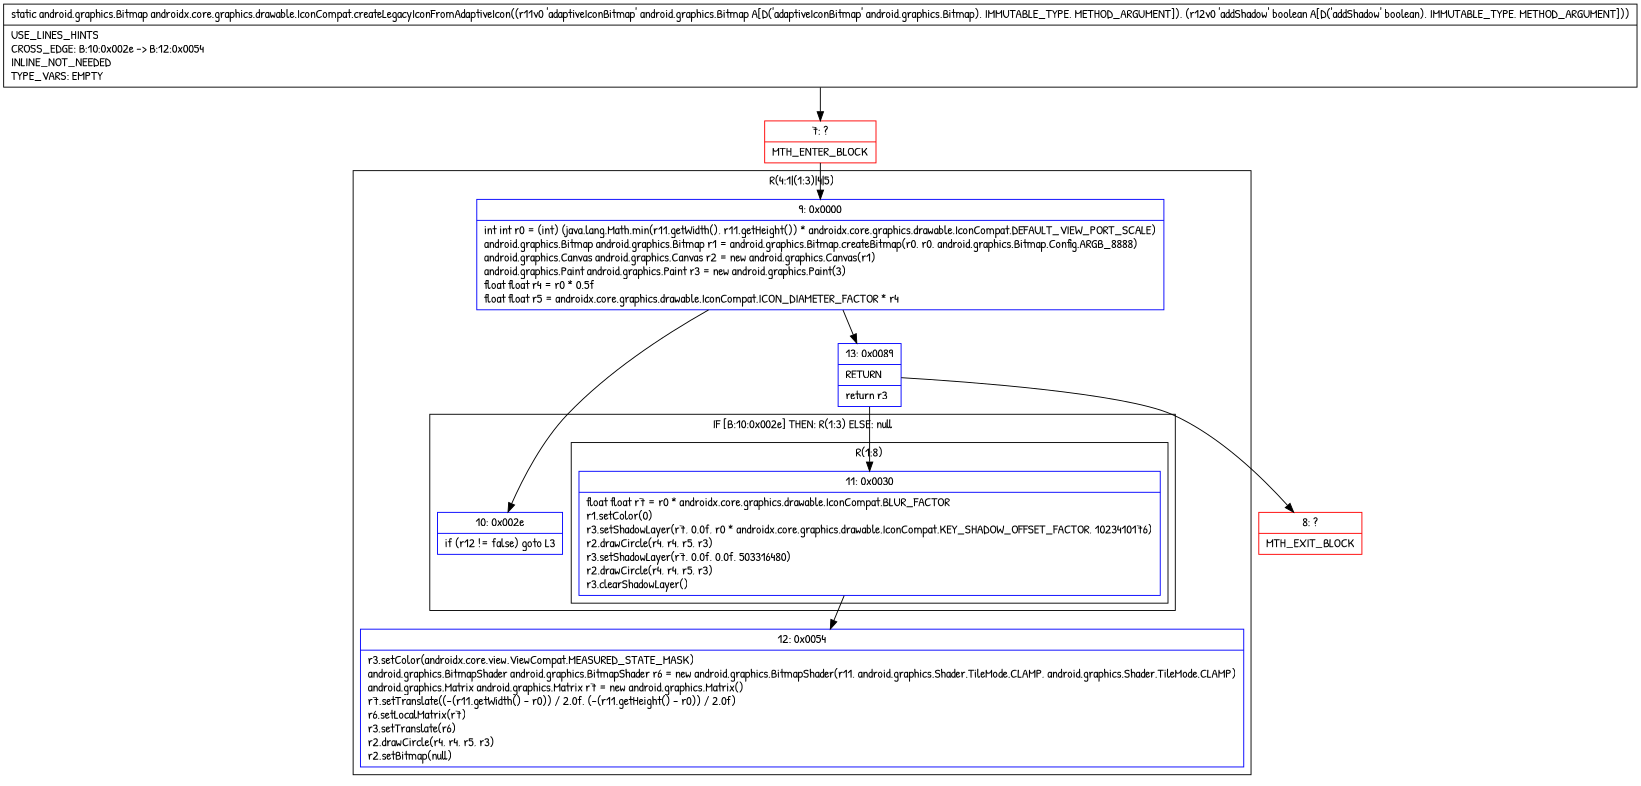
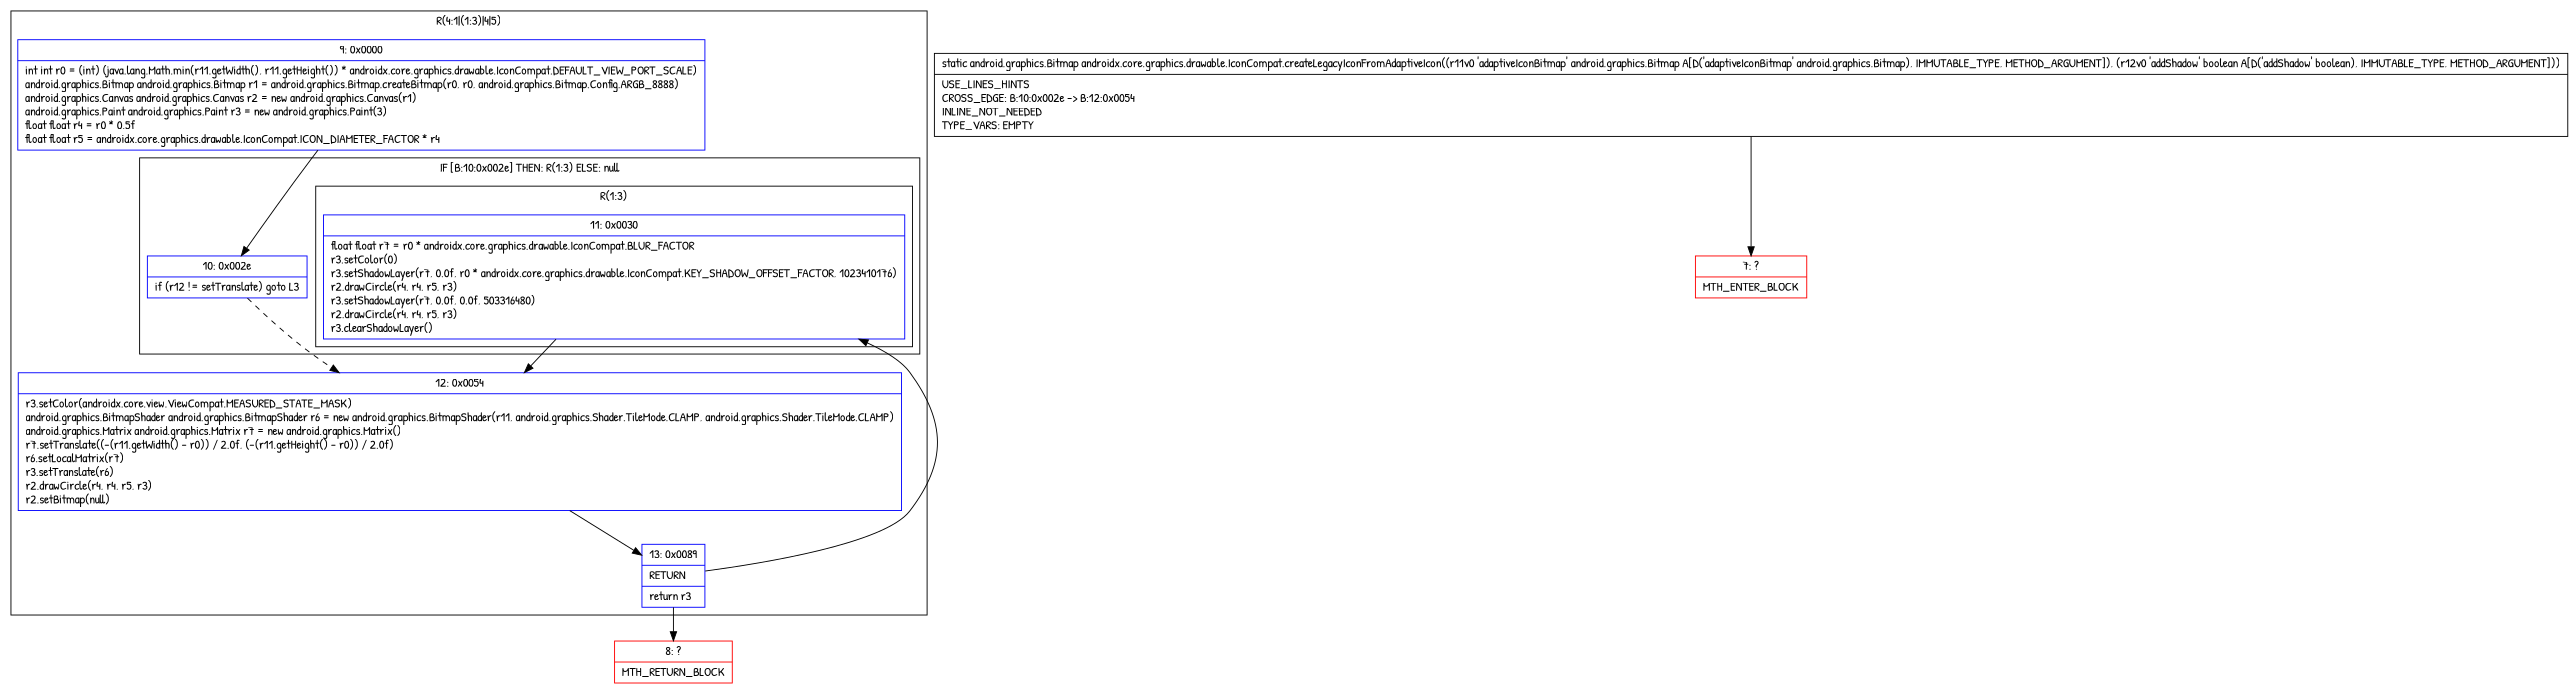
edge "7: ?" -> "9: 0x0000": removed
edge "9: 0x0000" -> "13: 0x0089": now "12: 0x0054" -> "13: 0x0089"
edge "10: 0x002e" -> "12: 0x0054": added
cluster "R(1:8)": label "R(1:8)" -> "R(1:3)"
node "11: 0x0030": text "r1.setColor(0)" -> "r3.setColor(0)"
node "10: 0x002e": text "if (r12 != false) goto L3" -> "if (r12 != setTranslate) goto L3"
node "8: ?": text "MTH_EXIT_BLOCK" -> "MTH_RETURN_BLOCK"
